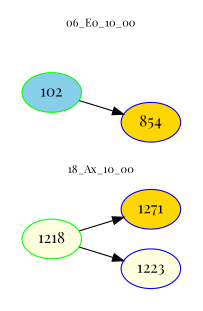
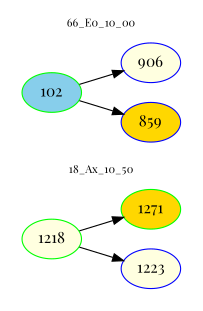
cluster "06_E0_10_00": label "06_E0_10_00" -> "66_E0_10_00"
node "906": added
node "854": label "854" -> "859"
cluster "18_Ax_10_00": label "18_Ax_10_00" -> "18_Ax_10_50"
node "1271": color blue -> green
